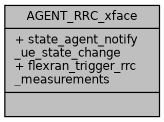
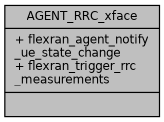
node "AGENT_RRC_xface": text "+ state_agent_notify" -> "+ flexran_agent_notify"
